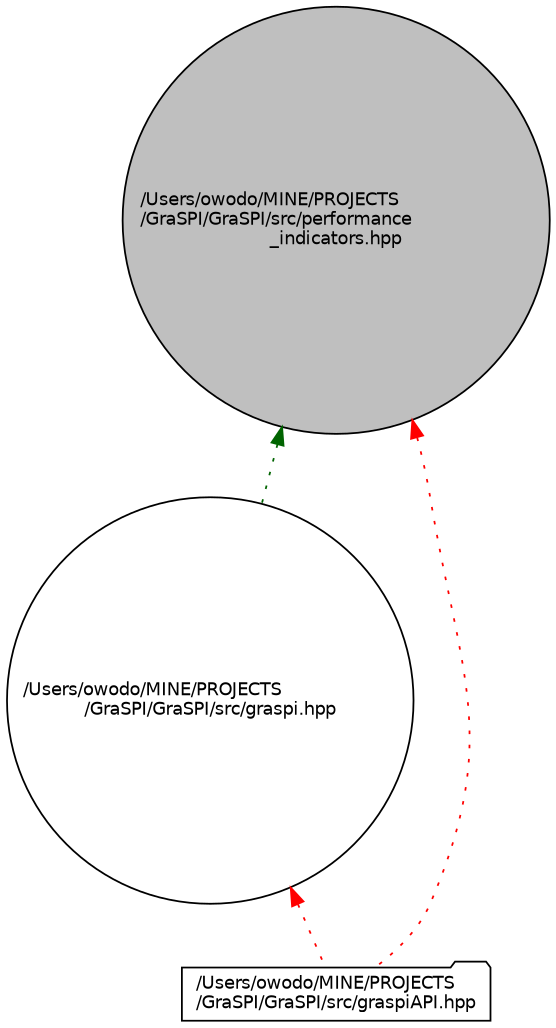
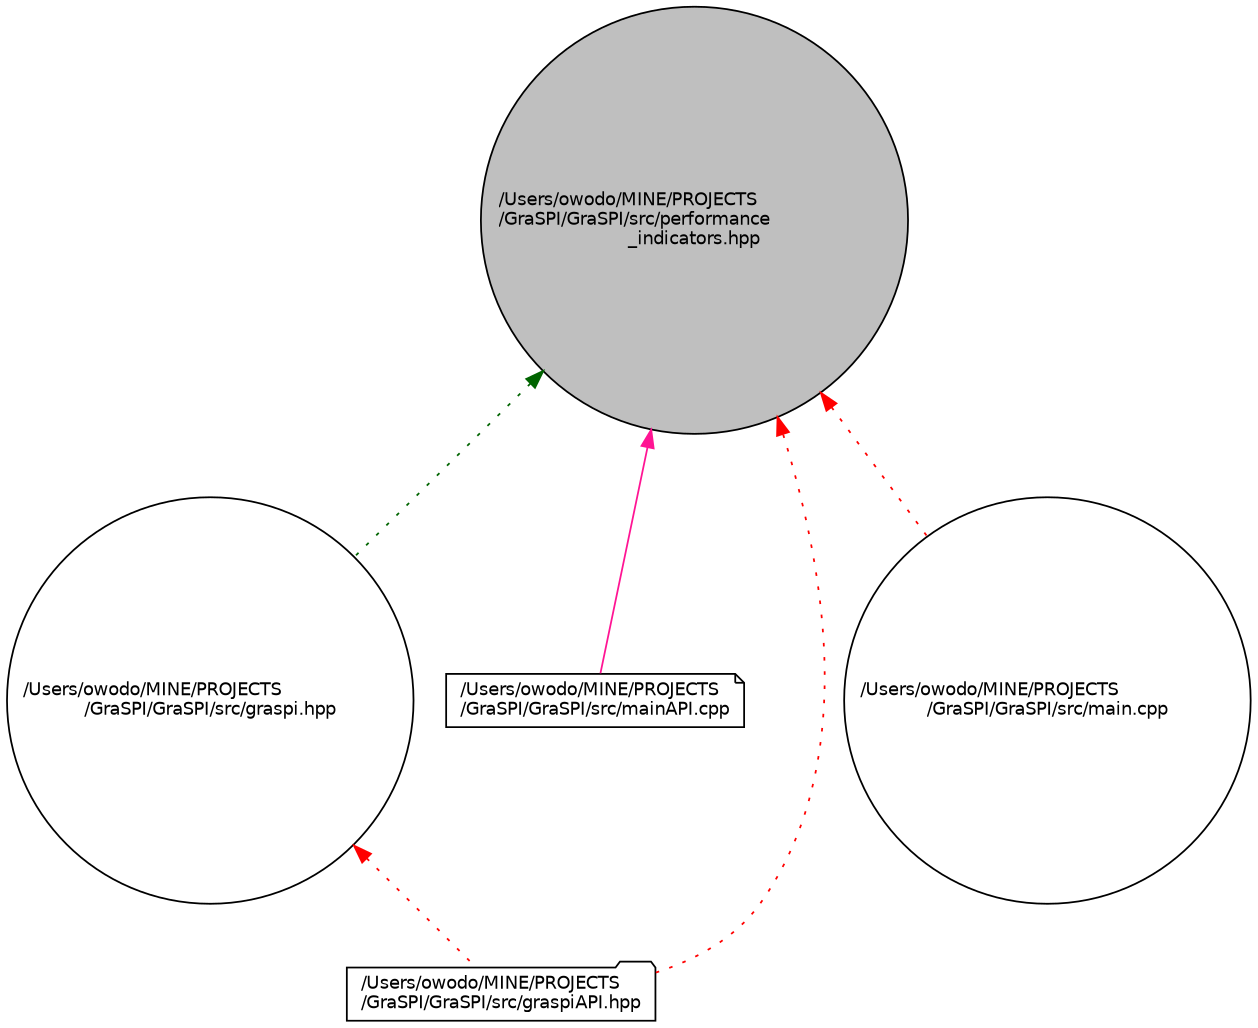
node "/Users/owodo/MINE/PROJECTS /GraSPI/GraSPI/src/mainAPI.cpp": added
node "/Users/owodo/MINE/PROJECTS /GraSPI/GraSPI/src/main.cpp": added
